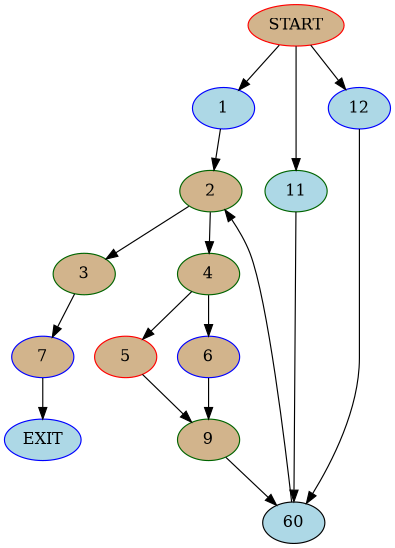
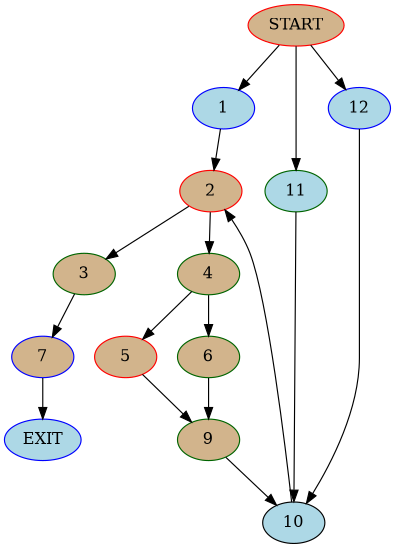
node "2": color darkgreen -> red
node "6": color blue -> darkgreen
node "60": label "60" -> "10"
